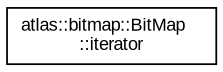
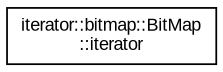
node "atlas::bitmap::BitMap ::iterator": label "atlas::bitmap::BitMap ::iterator" -> "iterator::bitmap::BitMap ::iterator"
